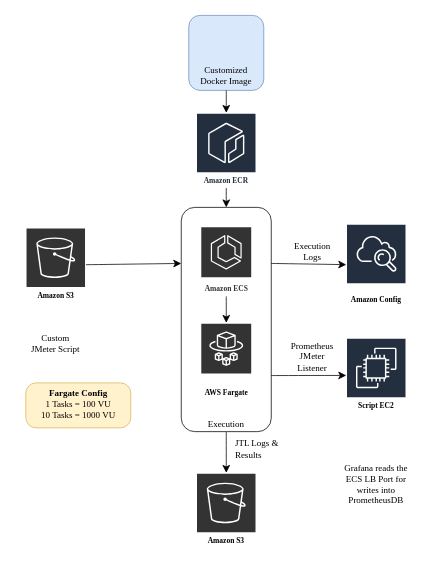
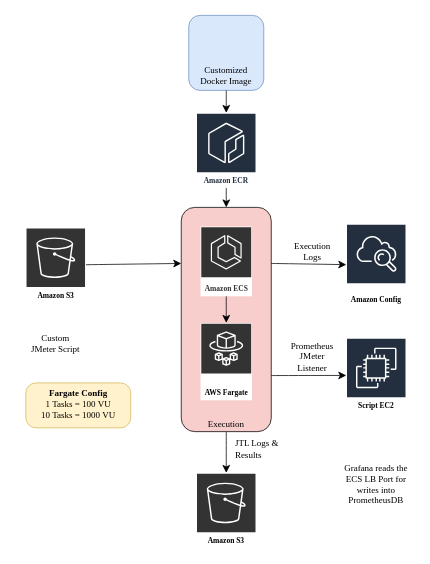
node "Execution": fillcolor #ffffff -> #f8cecc
